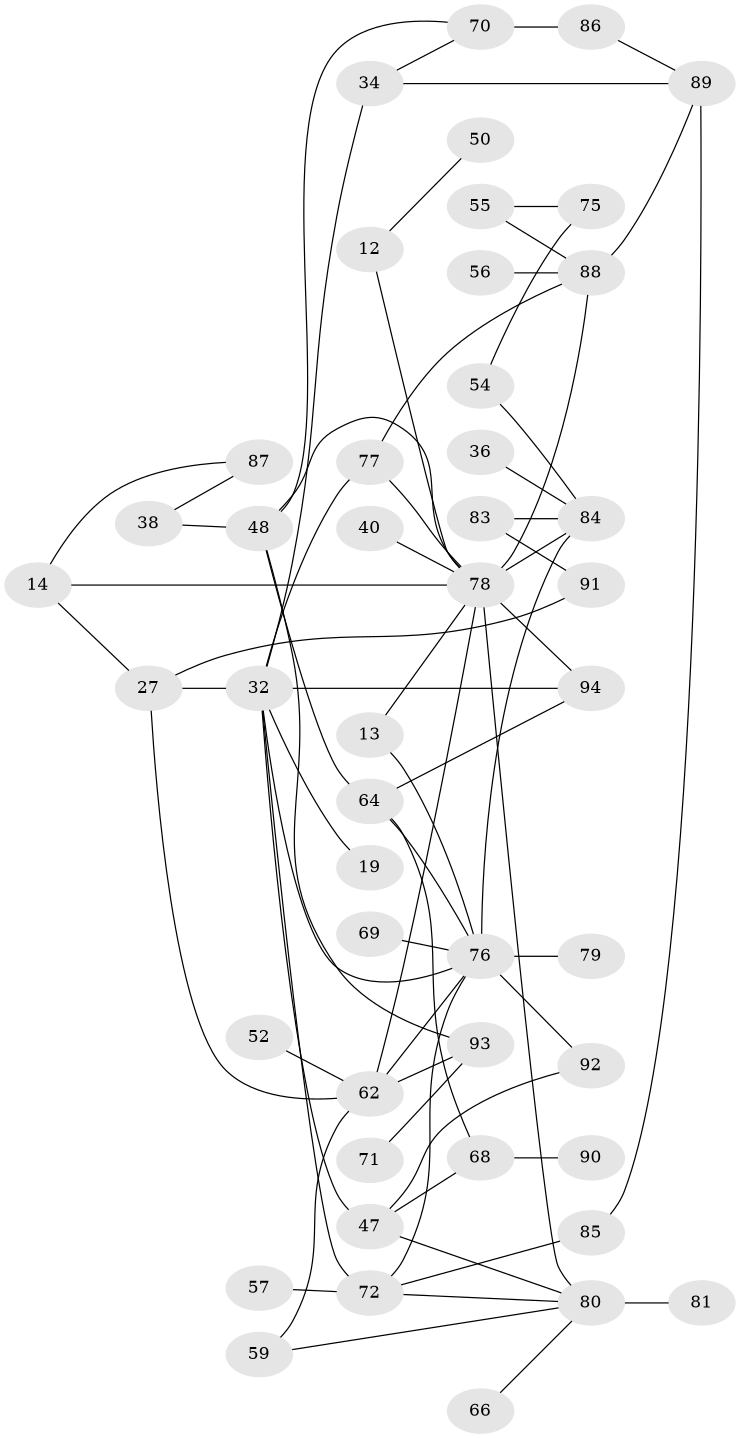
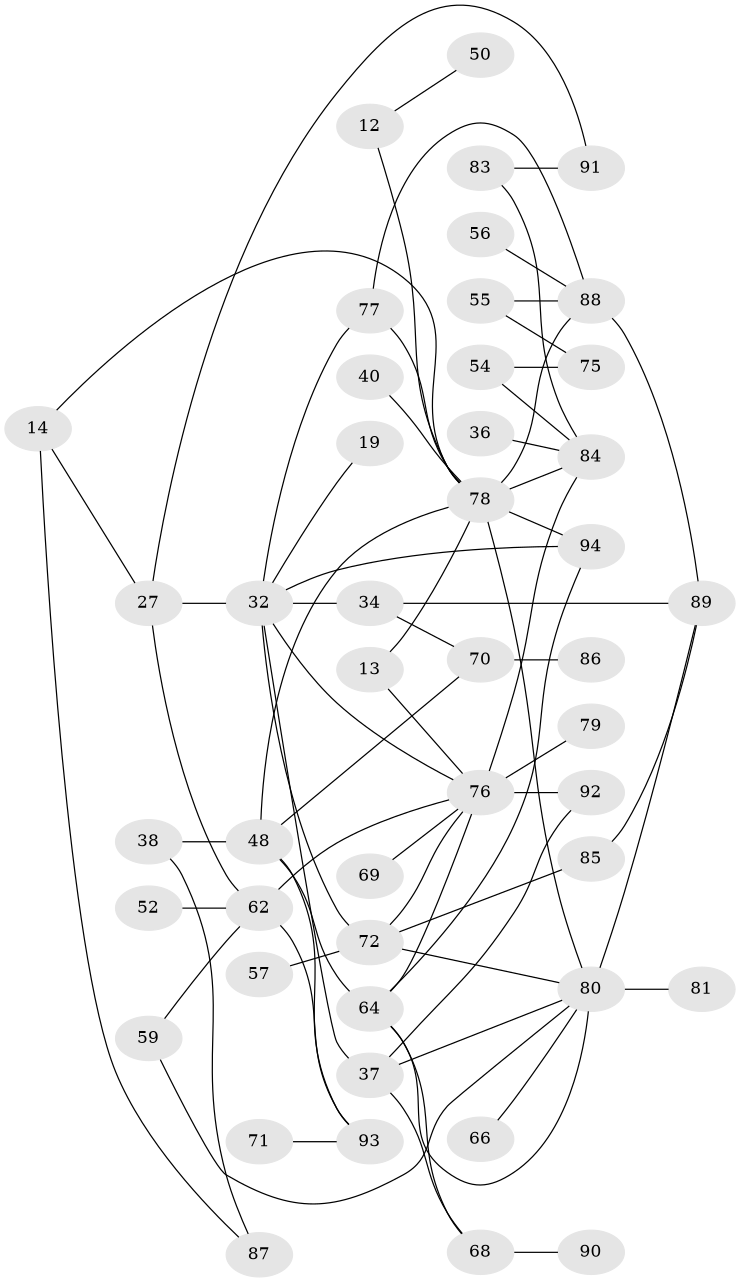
edge "86" -- "89": now "80" -- "89"
edge "78" -- "62": removed
edge "80" -- "64": added
node "47": label "47" -> "37"
